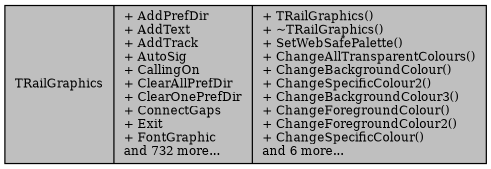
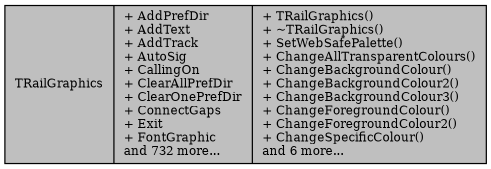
node "TRailGraphics": text "+ ChangeSpecificColour2()" -> "+ ChangeBackgroundColour2()"
